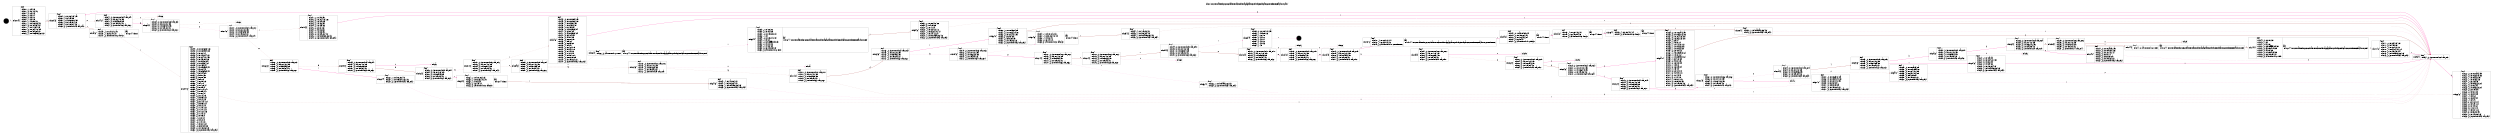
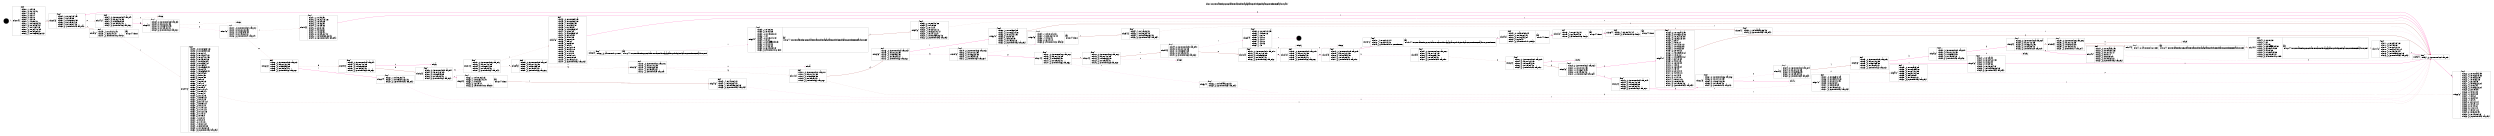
node "0x402900": removed
